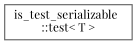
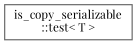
node "is_test_serializable ::test< T >": label "is_test_serializable ::test< T >" -> "is_copy_serializable ::test< T >"
